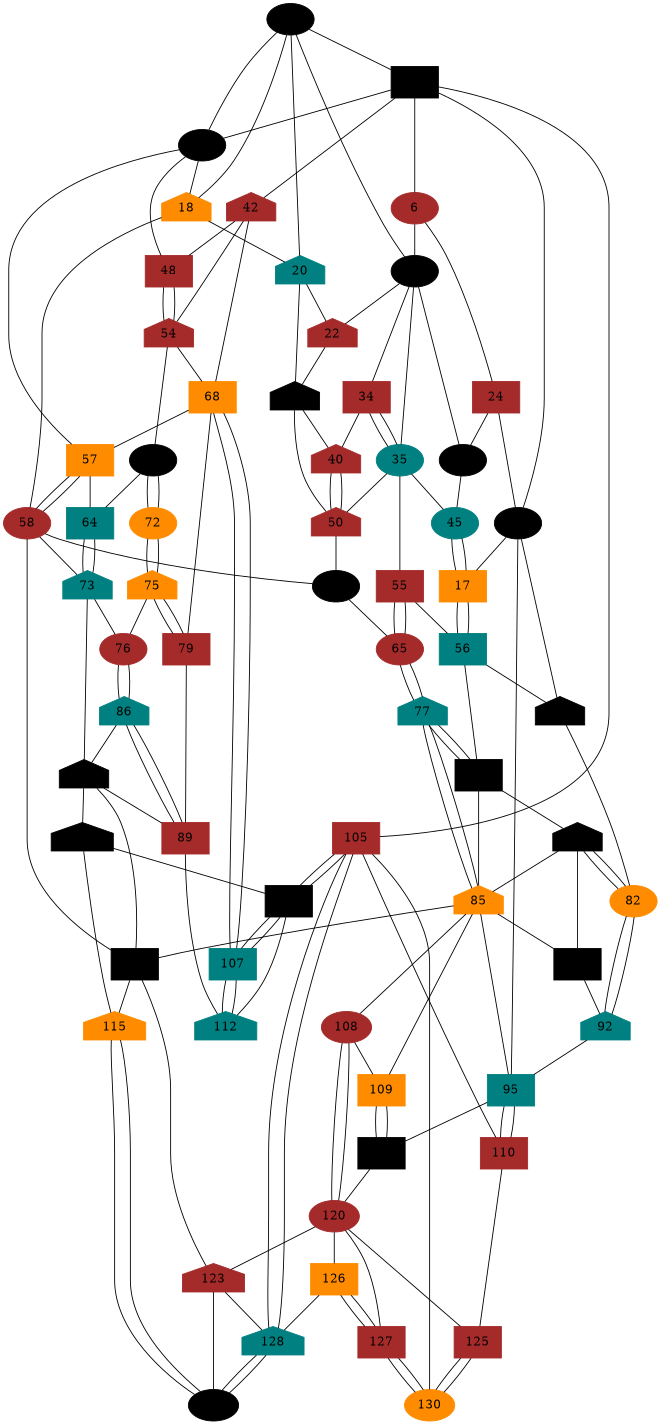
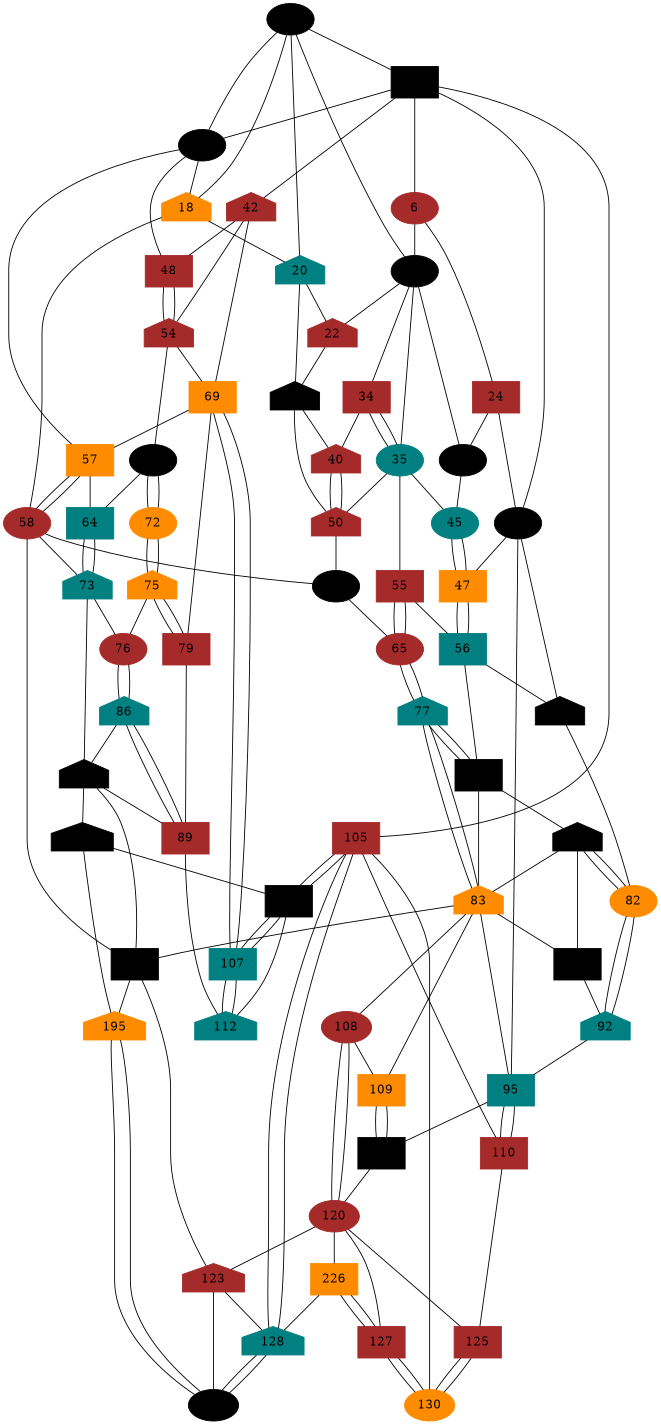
node "68": label "68" -> "69"
node "17": label "17" -> "47"
node "85": label "85" -> "83"
node "115": label "115" -> "195"
node "126": label "126" -> "226"
